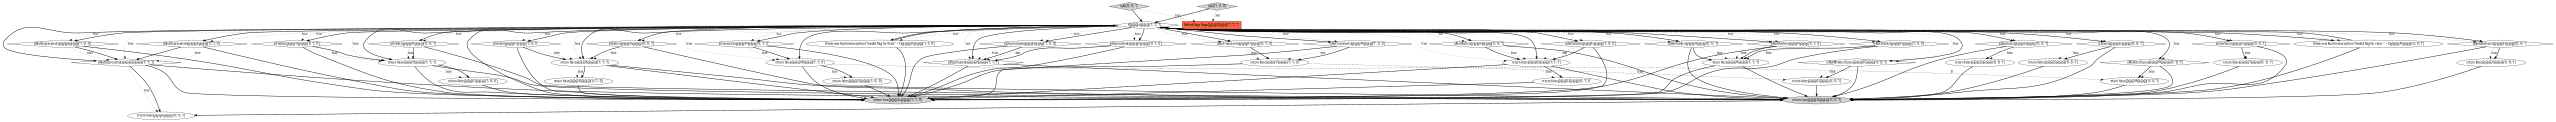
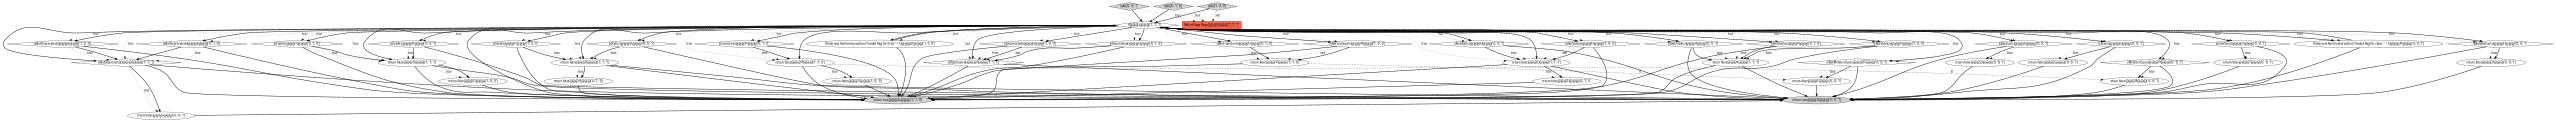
node "isAll['0', '1', '0']": added
edge "return false@@@17@@@['1', '1', '0']" -> "return false@@@17@@@['0', '0', '1']": label "true" -> "0"
edge "return true@@@32@@@['0', '0', '1']" -> "return false@@@5@@@['0', '0', '1']": reversed
